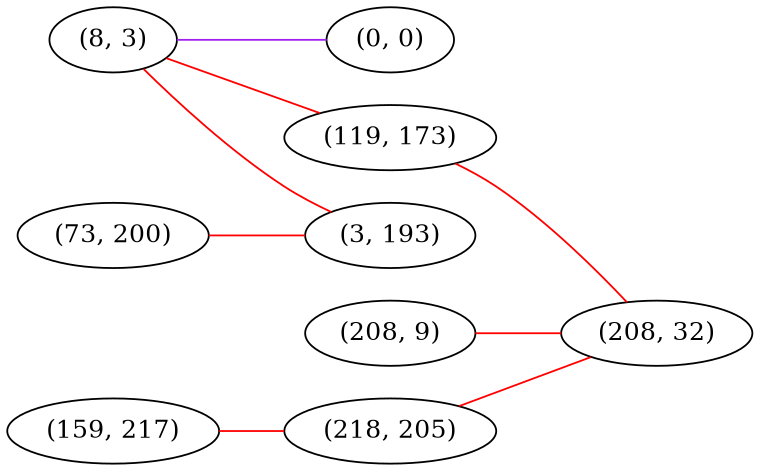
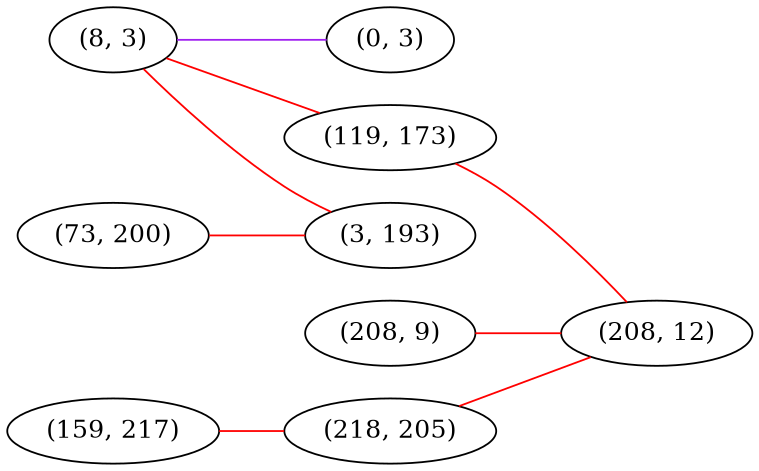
node "(0, 0)": label "(0, 0)" -> "(0, 3)"
node "(208, 32)": label "(208, 32)" -> "(208, 12)"
